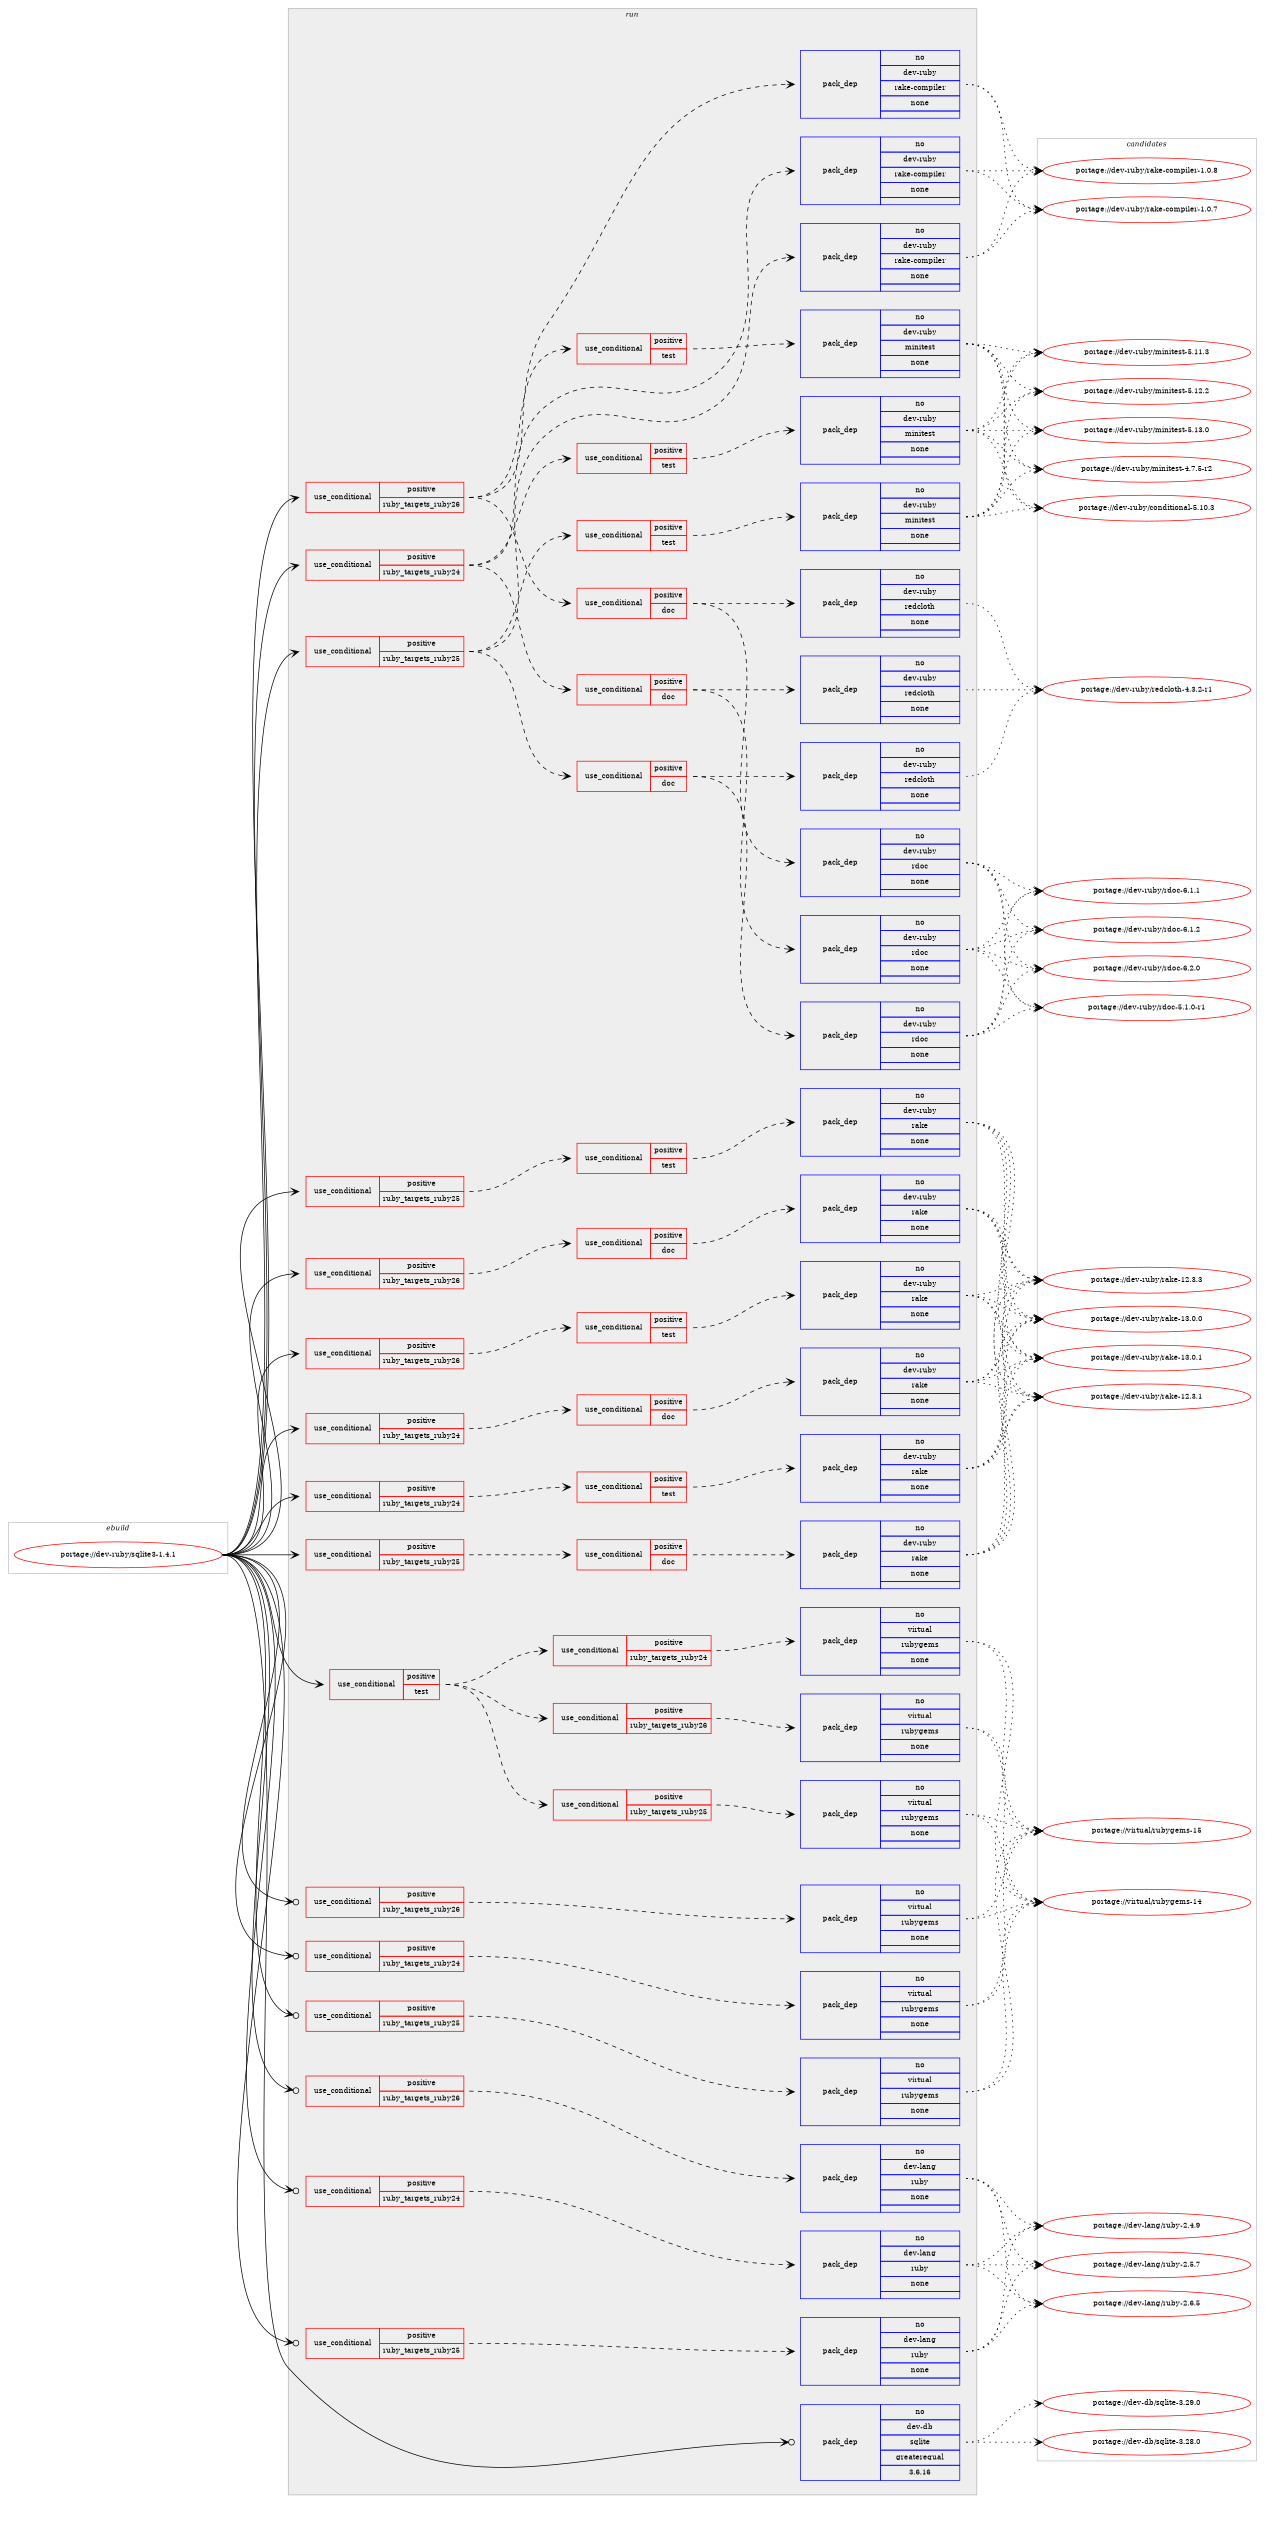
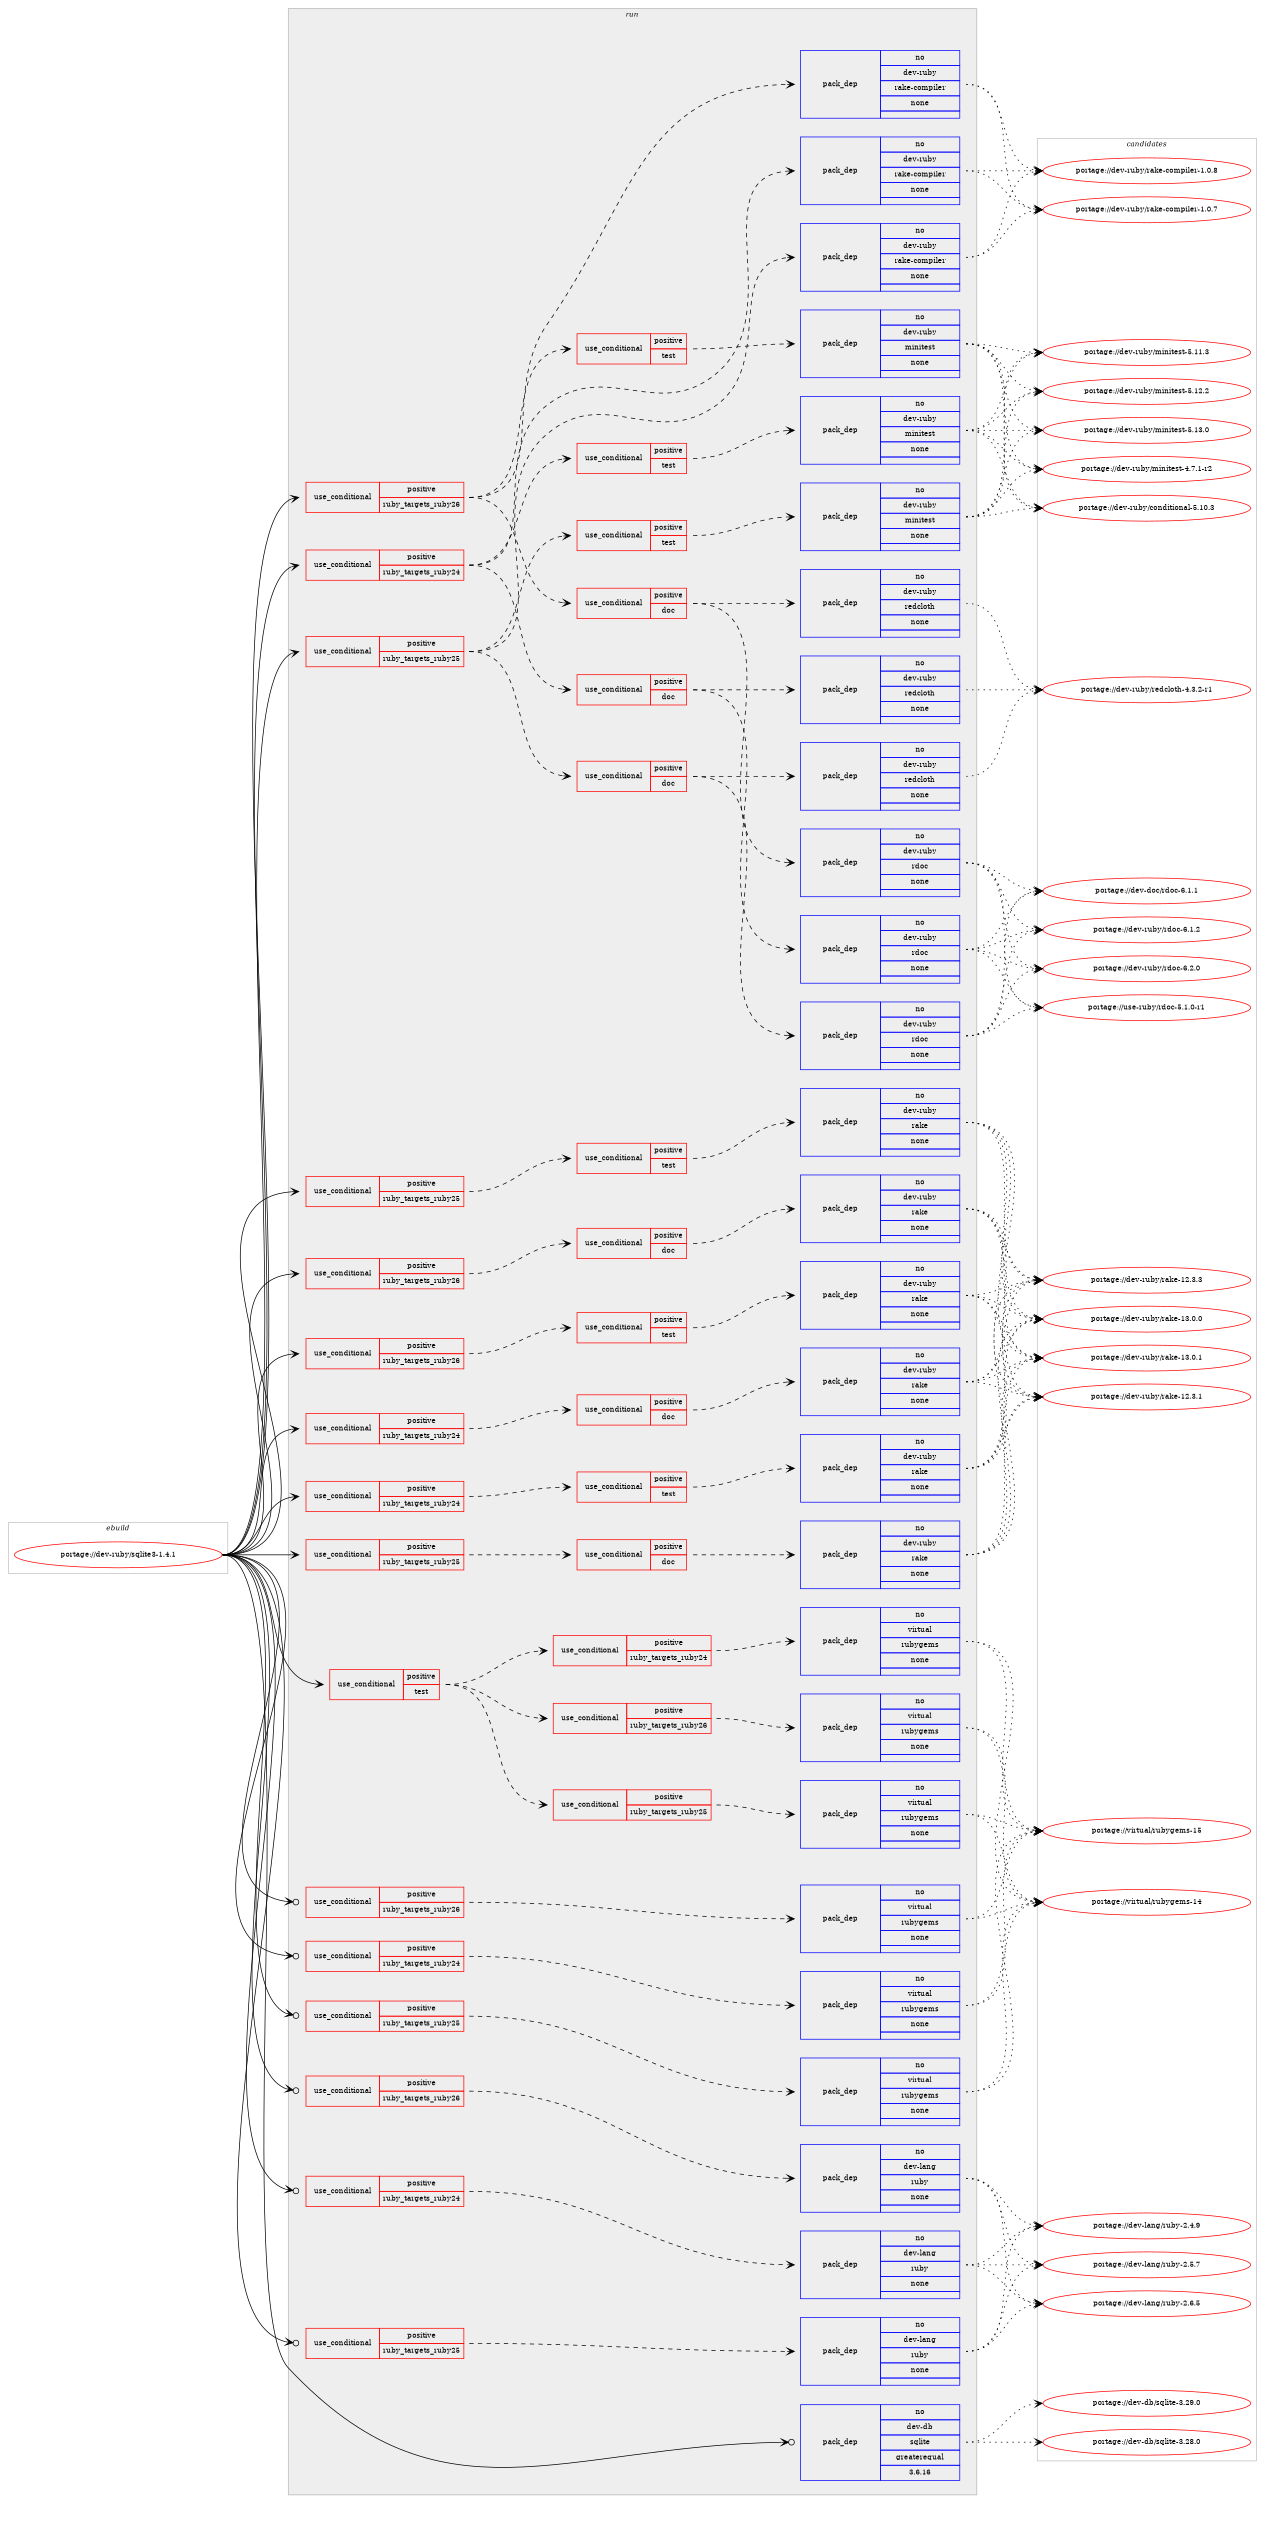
node "portage://dev-ruby/minitest-4.7.5-r2": label "portage://dev-ruby/minitest-4.7.5-r2" -> "portage://dev-ruby/minitest-4.7.1-r2"
node "portage://dev-ruby/rdoc-6.1.1": label "portage://dev-ruby/rdoc-6.1.1" -> "portage://dev-doc/rdoc-6.1.1"
node "portage://dev-ruby/rdoc-5.1.0-r1": label "portage://dev-ruby/rdoc-5.1.0-r1" -> "portage://use-ruby/rdoc-5.1.0-r1"
